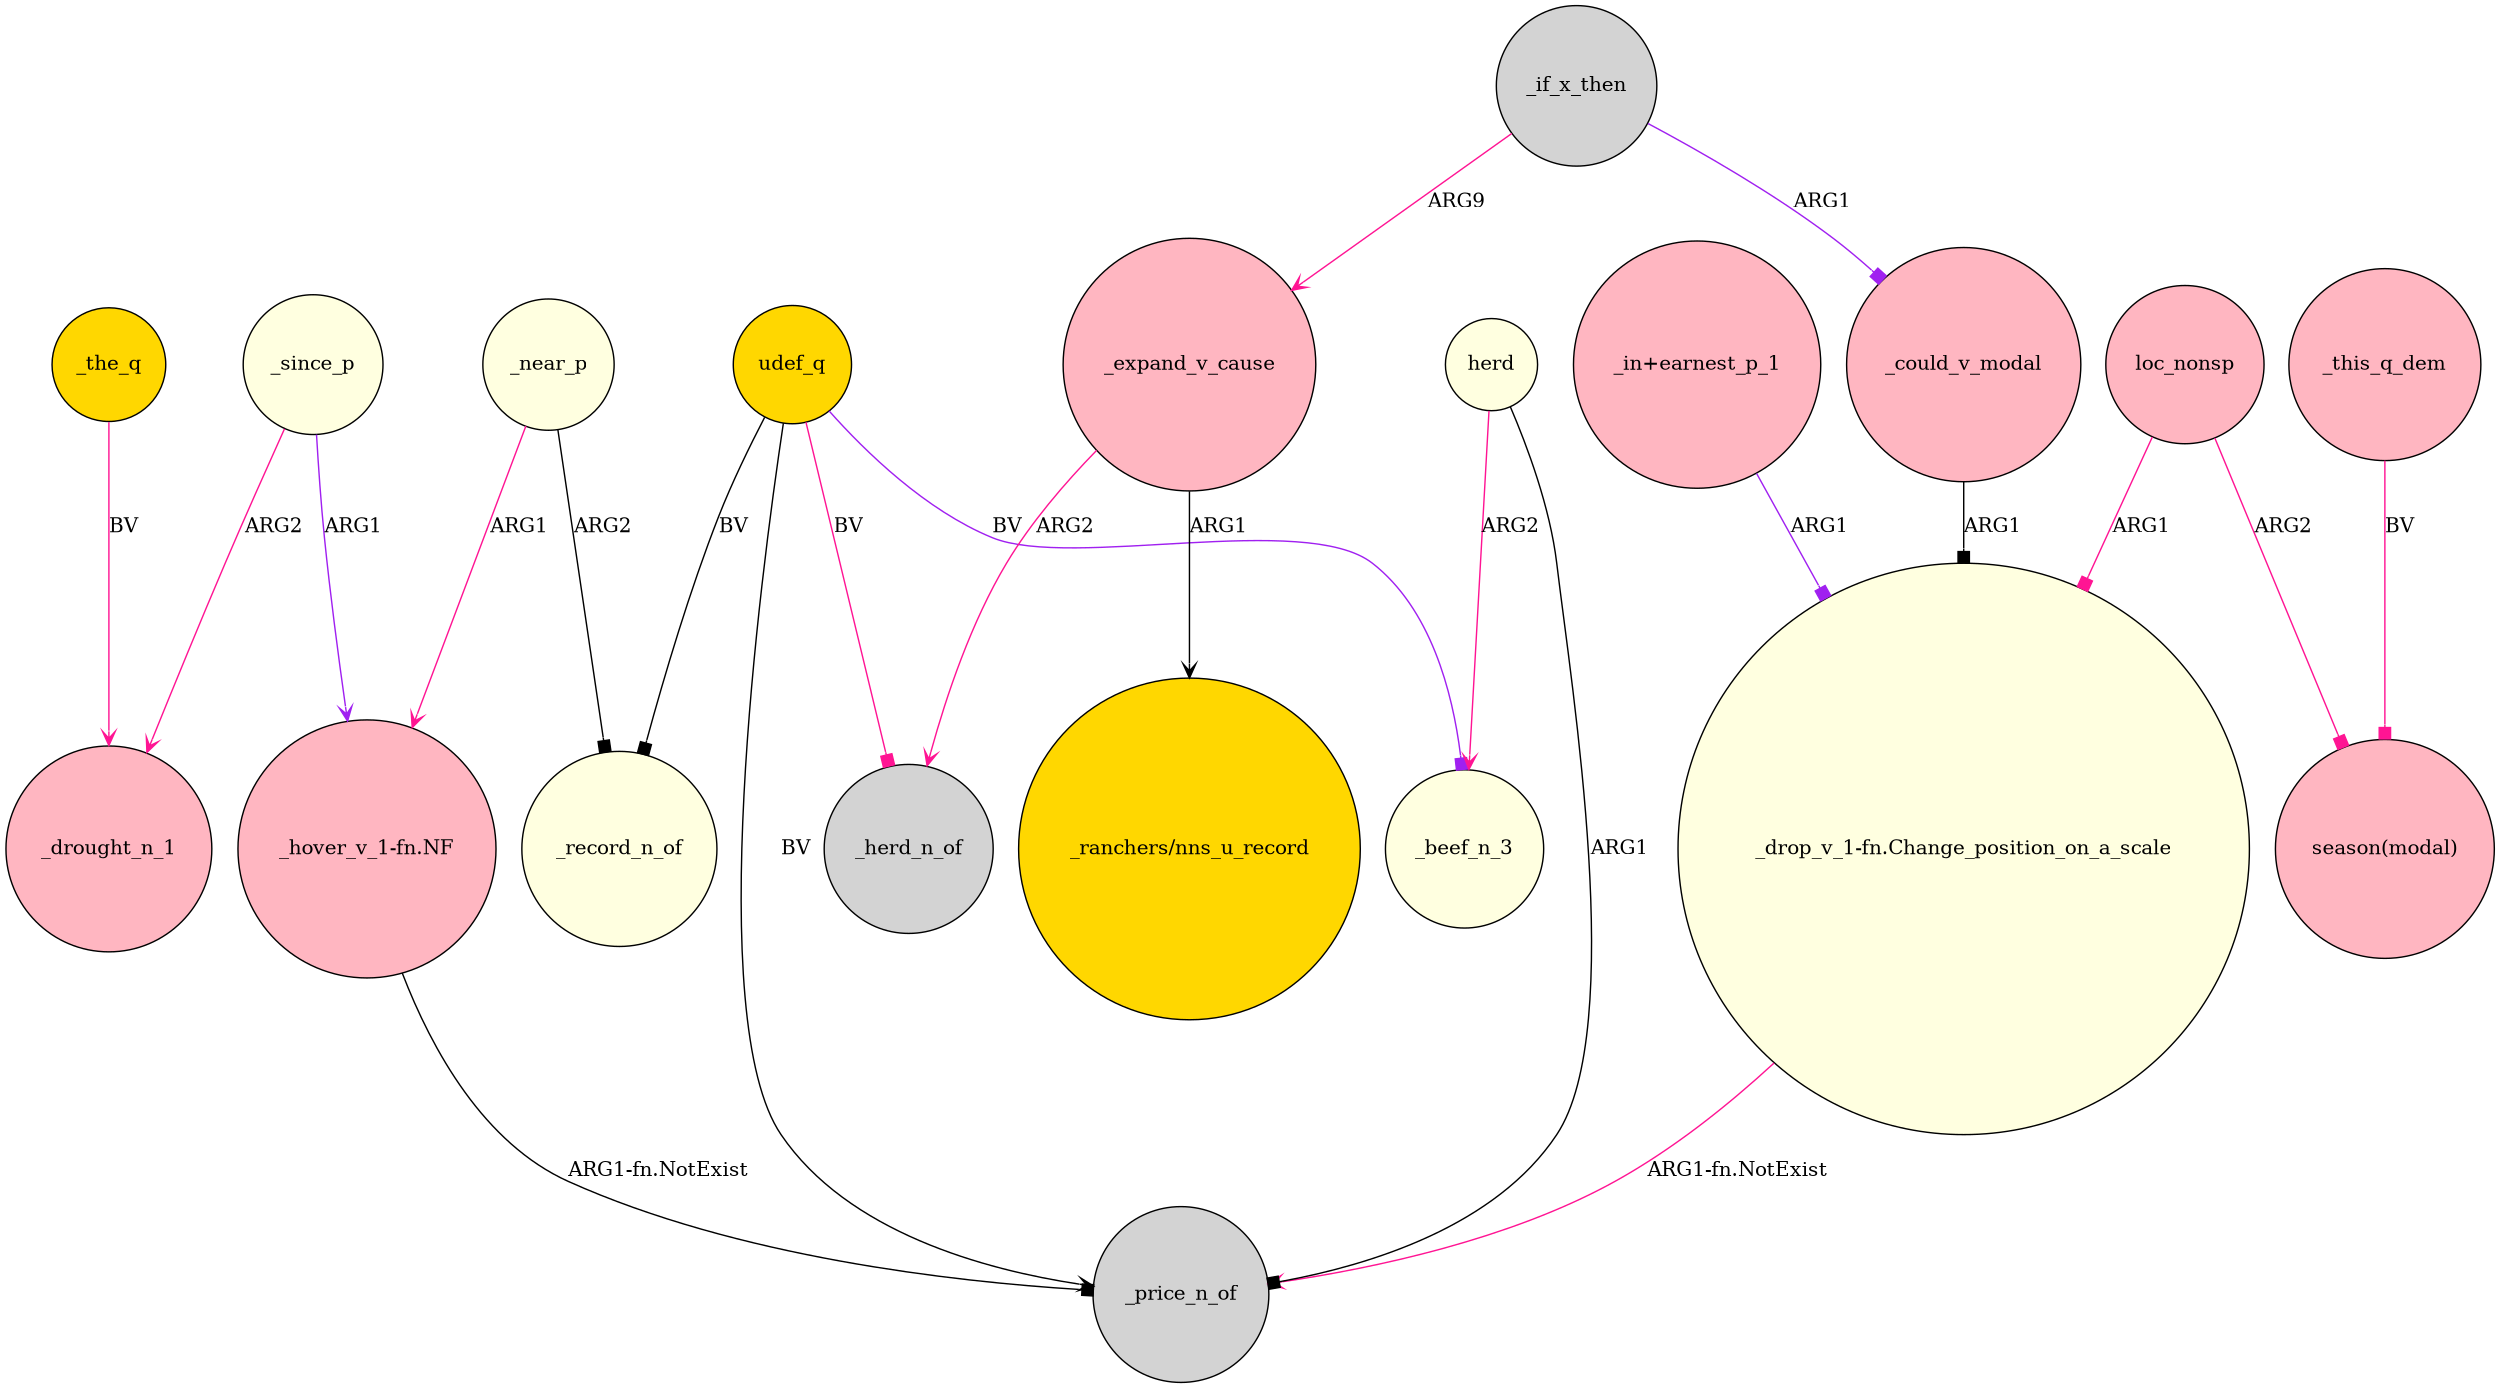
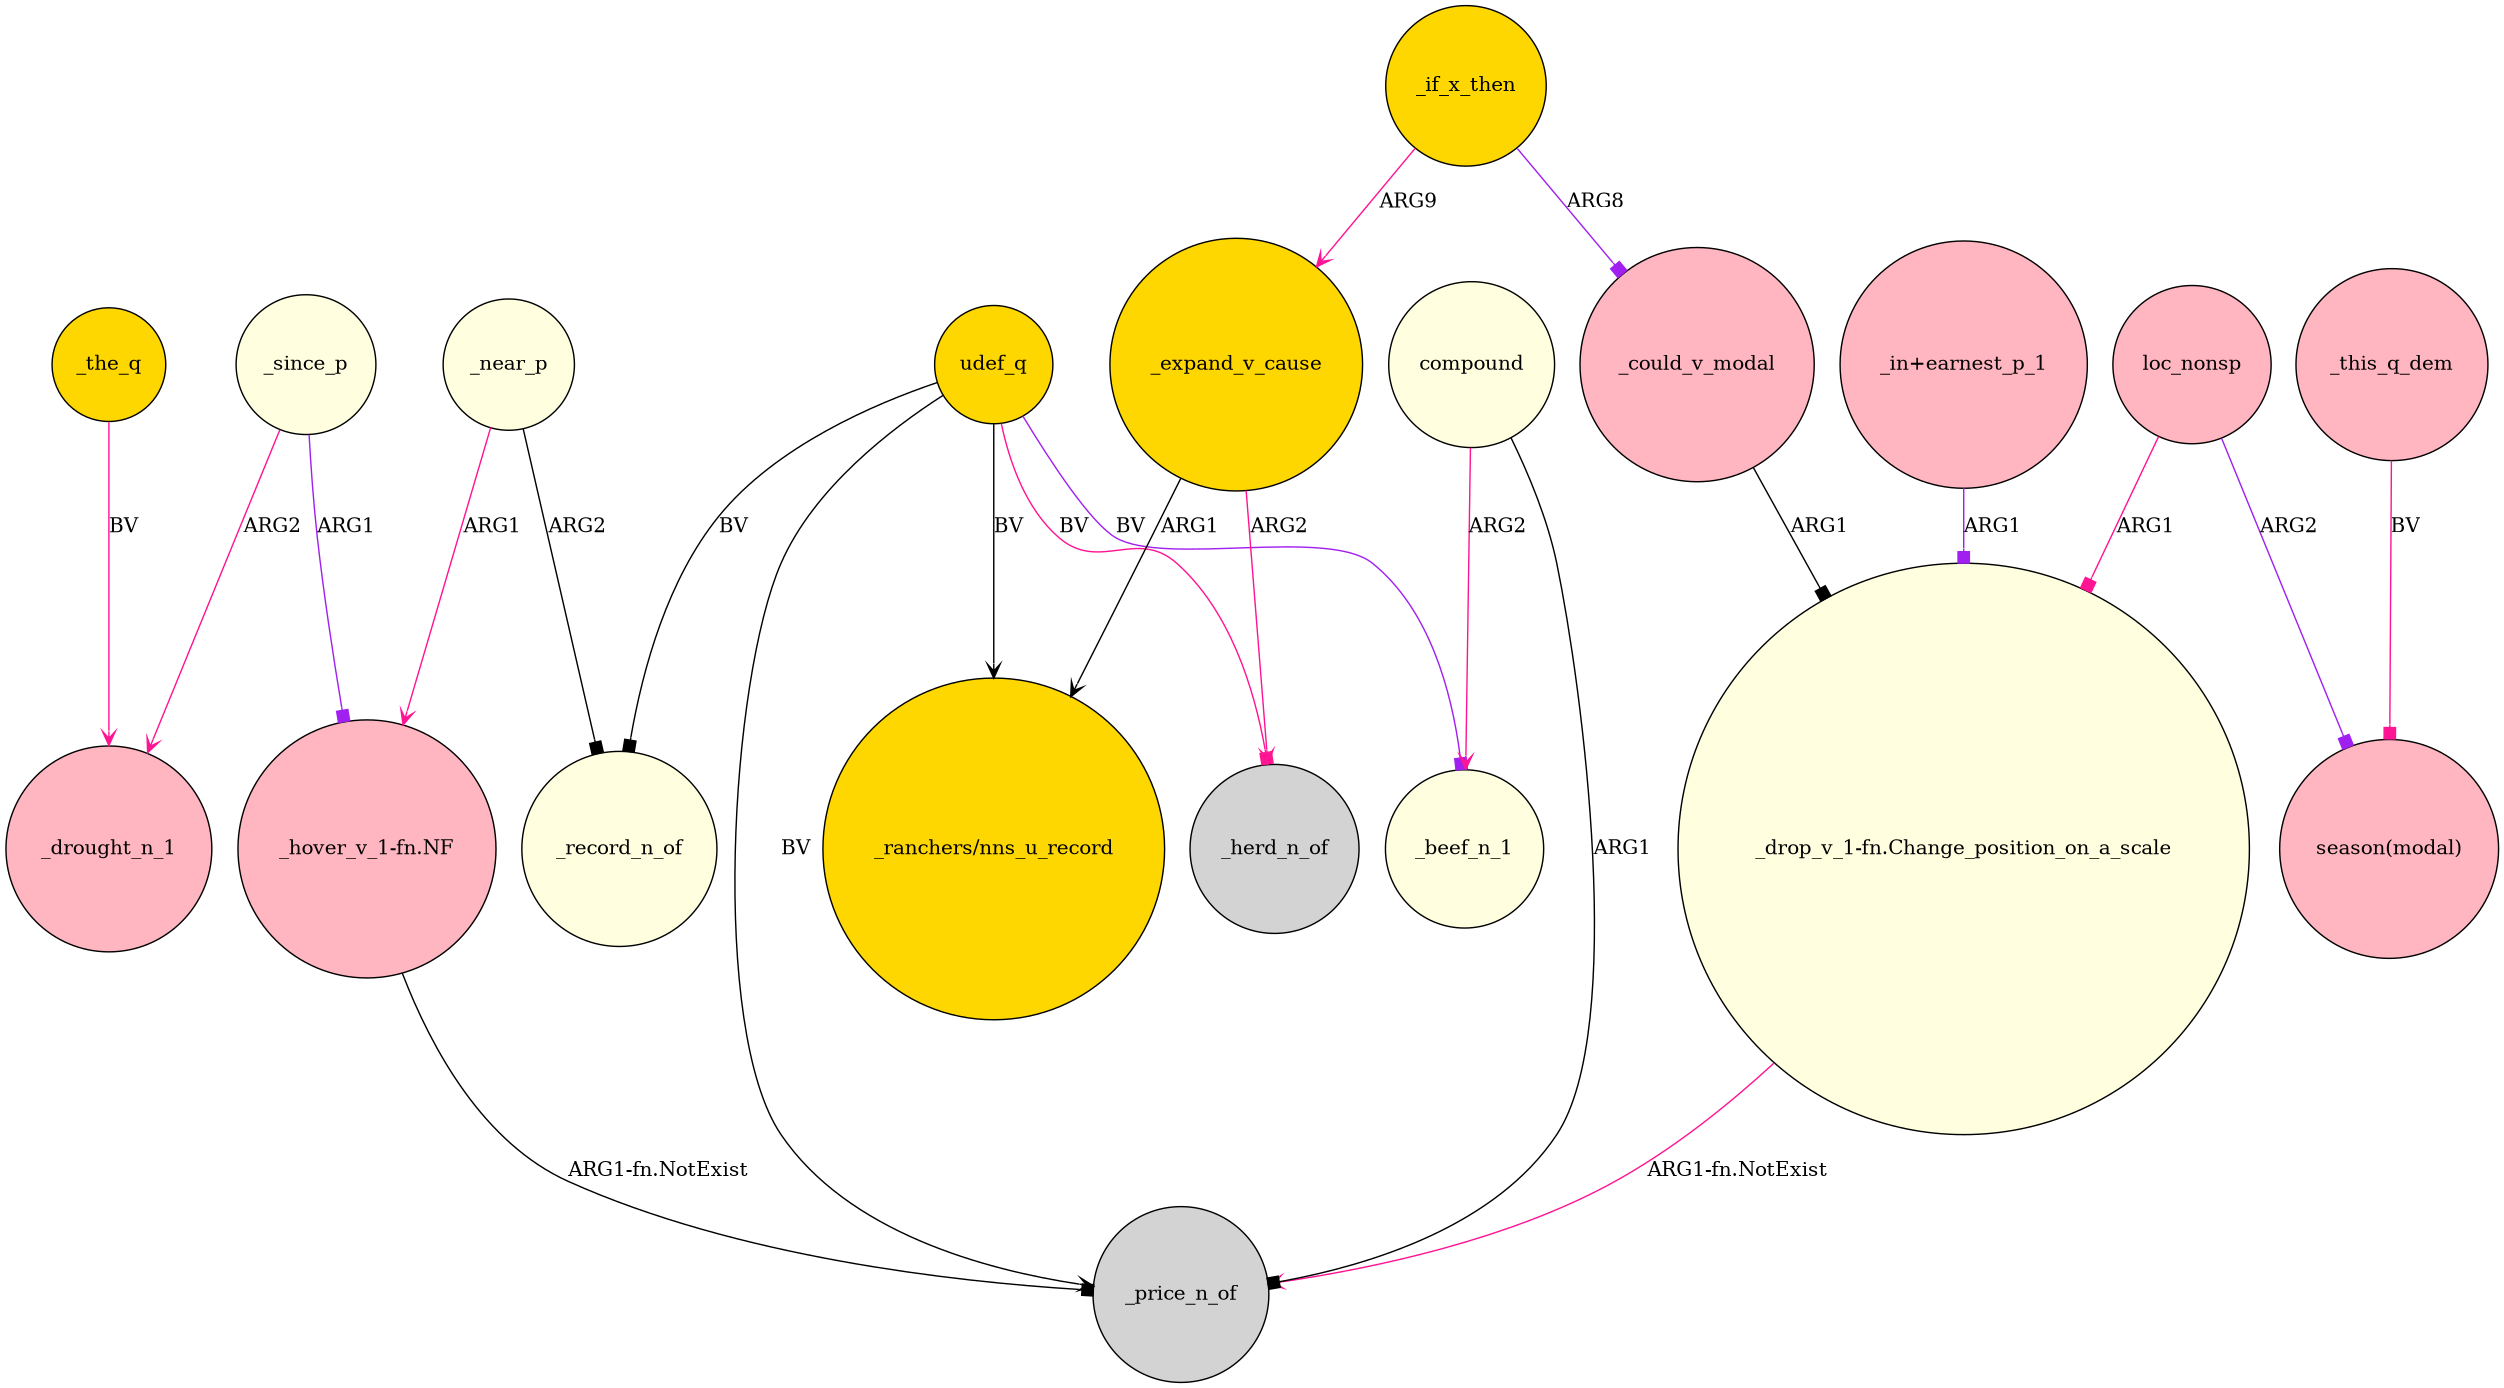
node "_if_x_then": fillcolor lightgrey -> gold
edge "_if_x_then" -> "_could_v_modal": label "ARG1" -> "ARG8"
node "_expand_v_cause": fillcolor lightpink -> gold
node "herd": label "herd" -> "compound"
edge "udef_q" -> "_ranchers/nns_u_record": added, label "BV"
edge "_since_p" -> "_hover_v_1-fn.NF": arrowhead vee -> box
edge "loc_nonsp" -> "season(modal)": color deeppink -> purple
node "_beef_n_3": label "_beef_n_3" -> "_beef_n_1"
